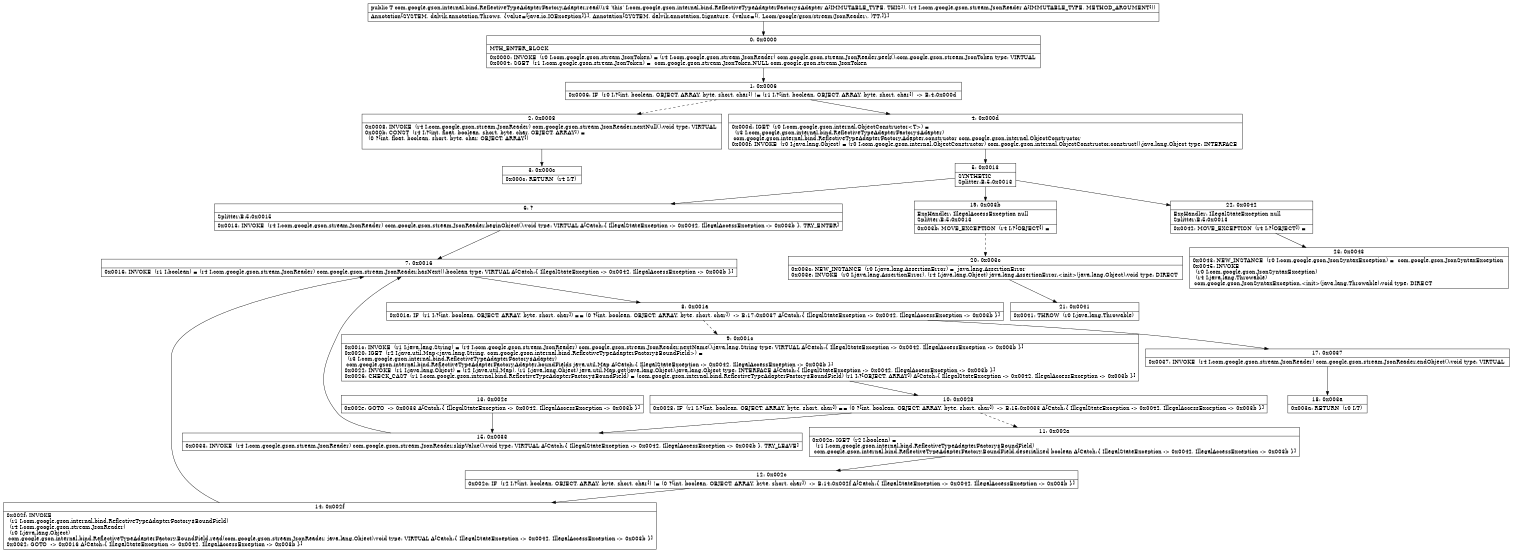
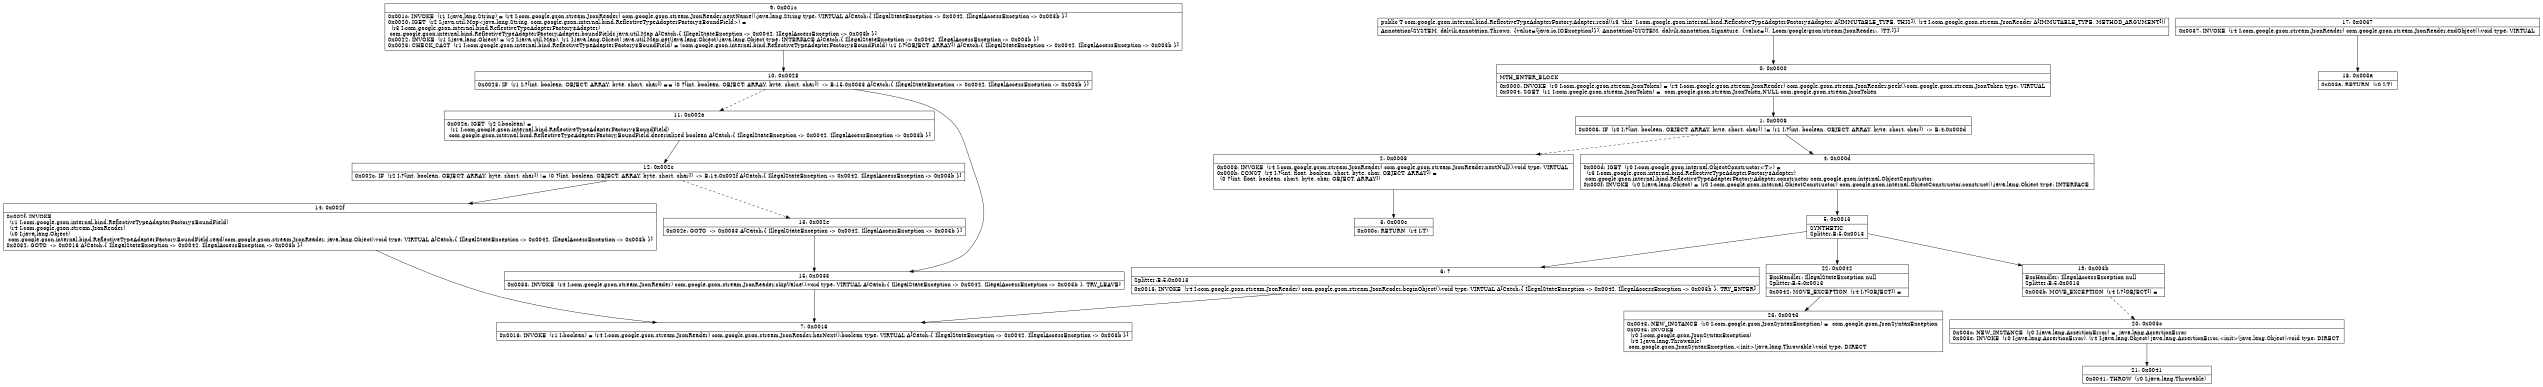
edge "12: 0x002c" -> "13: 0x002e": added
node "6: ?": text "Splitter:B:5:0x0015" -> "Splitter:B:5:0x0013"
node "8: 0x001a": removed
